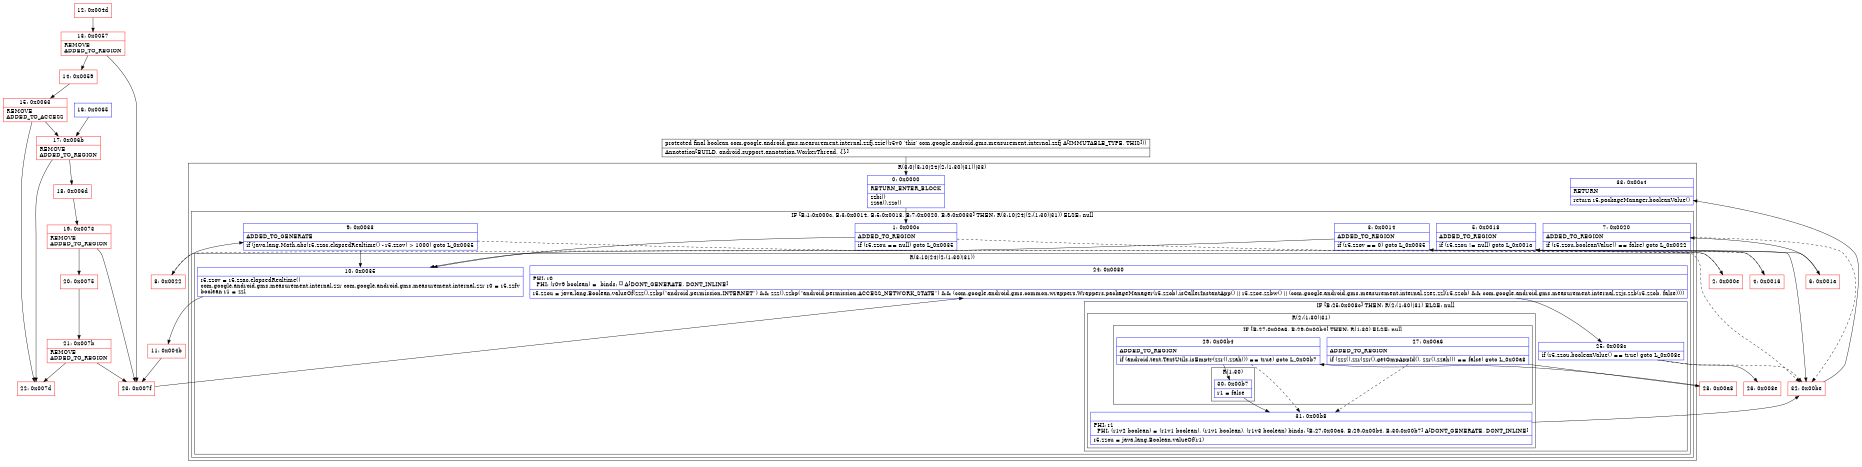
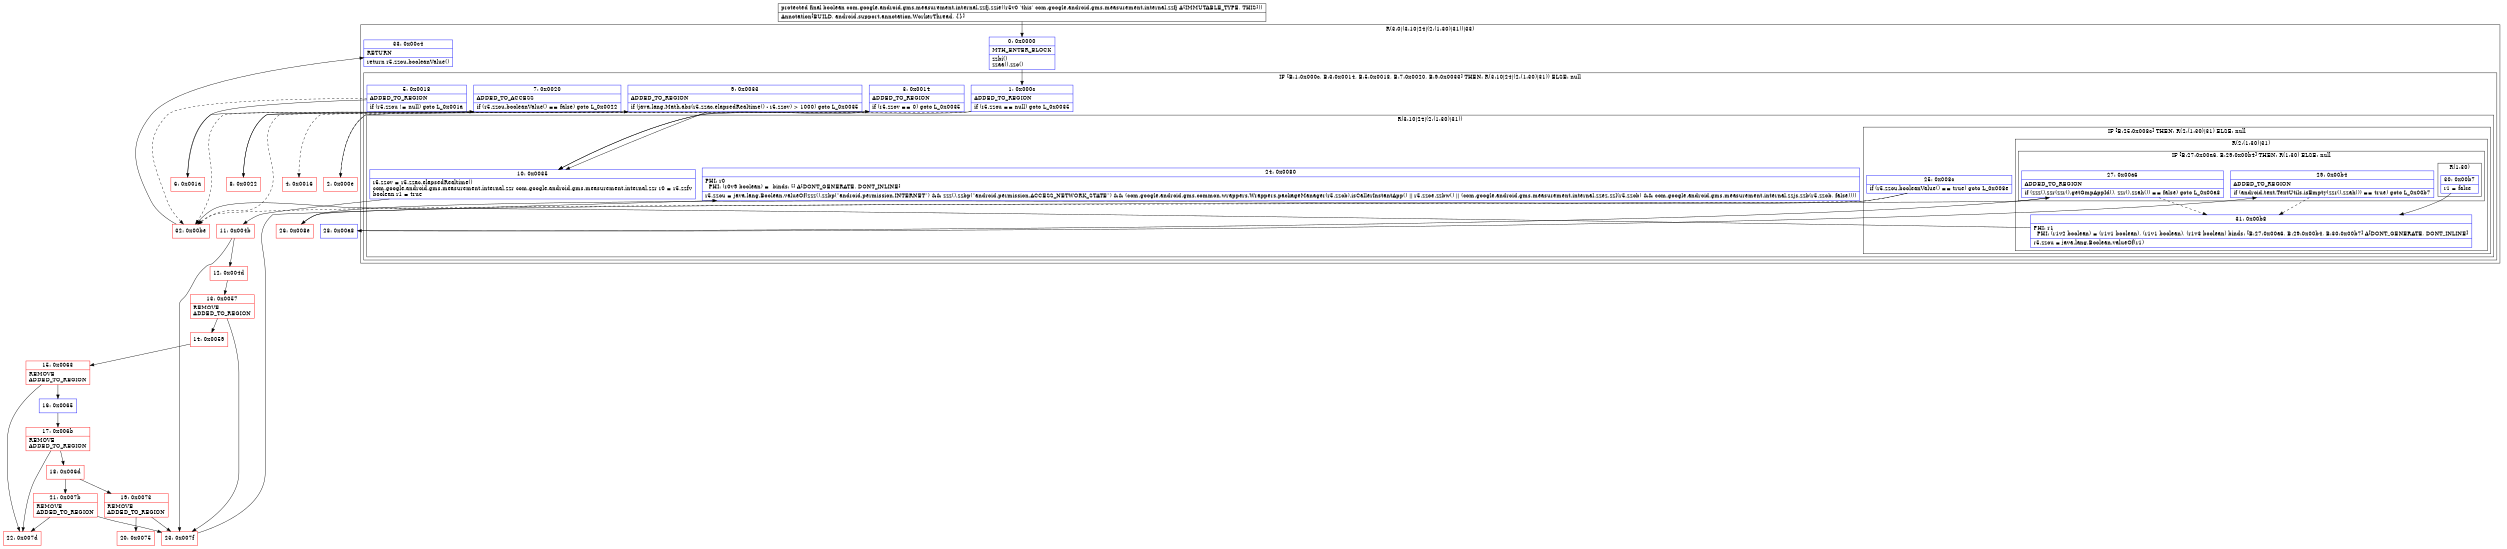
node "15: 0x0063": text "ADDED_TO_ACCESS" -> "ADDED_TO_REGION"
edge "15: 0x0063" -> "17: 0x006b": now "15: 0x0063" -> "16: 0x0065"
node "0: 0x0000": text "RETURN_ENTER_BLOCK" -> "MTH_ENTER_BLOCK"
node "33: 0x00c4": text "return r5.packageManager.booleanValue()" -> "return r5.zzou.booleanValue()"
edge "26: 0x008e" -> "27: 0x00a6": added
node "9: 0x0033": text "ADDED_TO_GENERATE" -> "ADDED_TO_REGION"
node "7: 0x0020": text "ADDED_TO_REGION" -> "ADDED_TO_ACCESS"
edge "11: 0x004b" -> "12: 0x004d": added
edge "4: 0x0016" -> "5: 0x0018": removed
edge "7: 0x0020" -> "8: 0x0022": style dashed -> solid
edge "5: 0x0018" -> "32: 0x00be": style solid -> dashed
node "10: 0x0035": text "boolean r1 = zzl" -> "boolean r1 = true"
edge "20: 0x0075" -> "21: 0x007b": now "18: 0x006d" -> "21: 0x007b"
edge "24: 0x0080" -> "25: 0x008c": removed
edge "29: 0x00b4" -> "30: 0x00b7": removed
node "28: 0x00a8": color red -> blue
